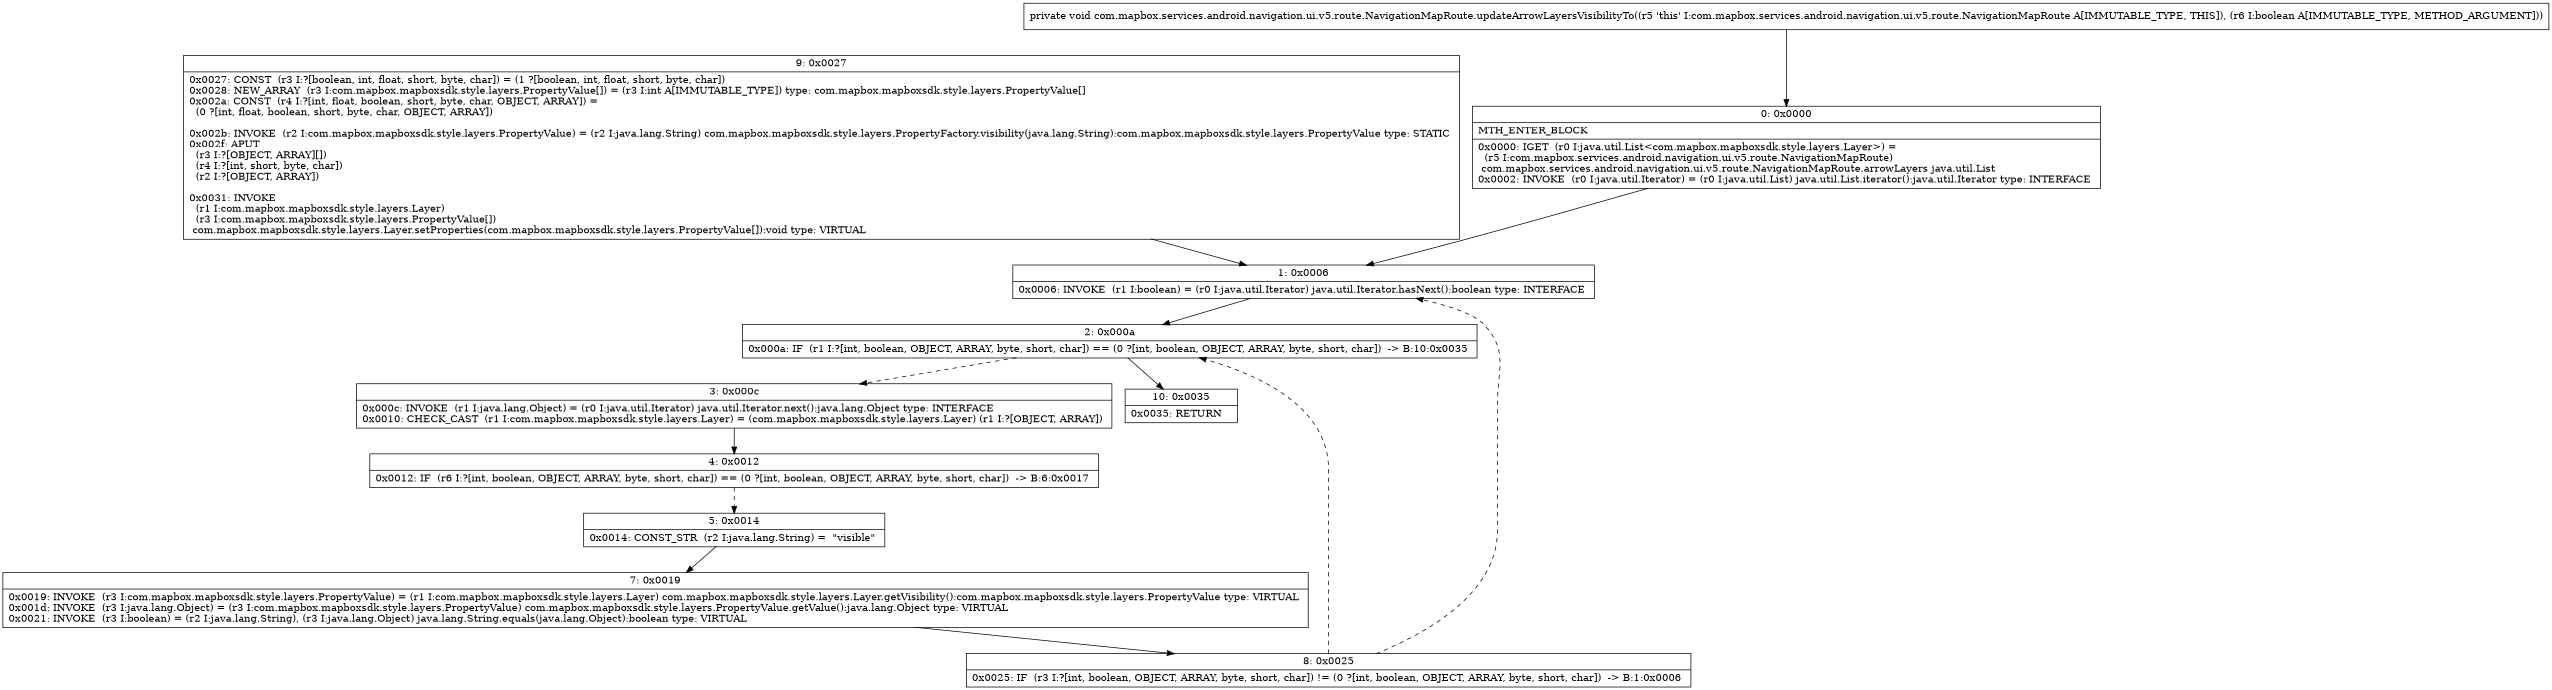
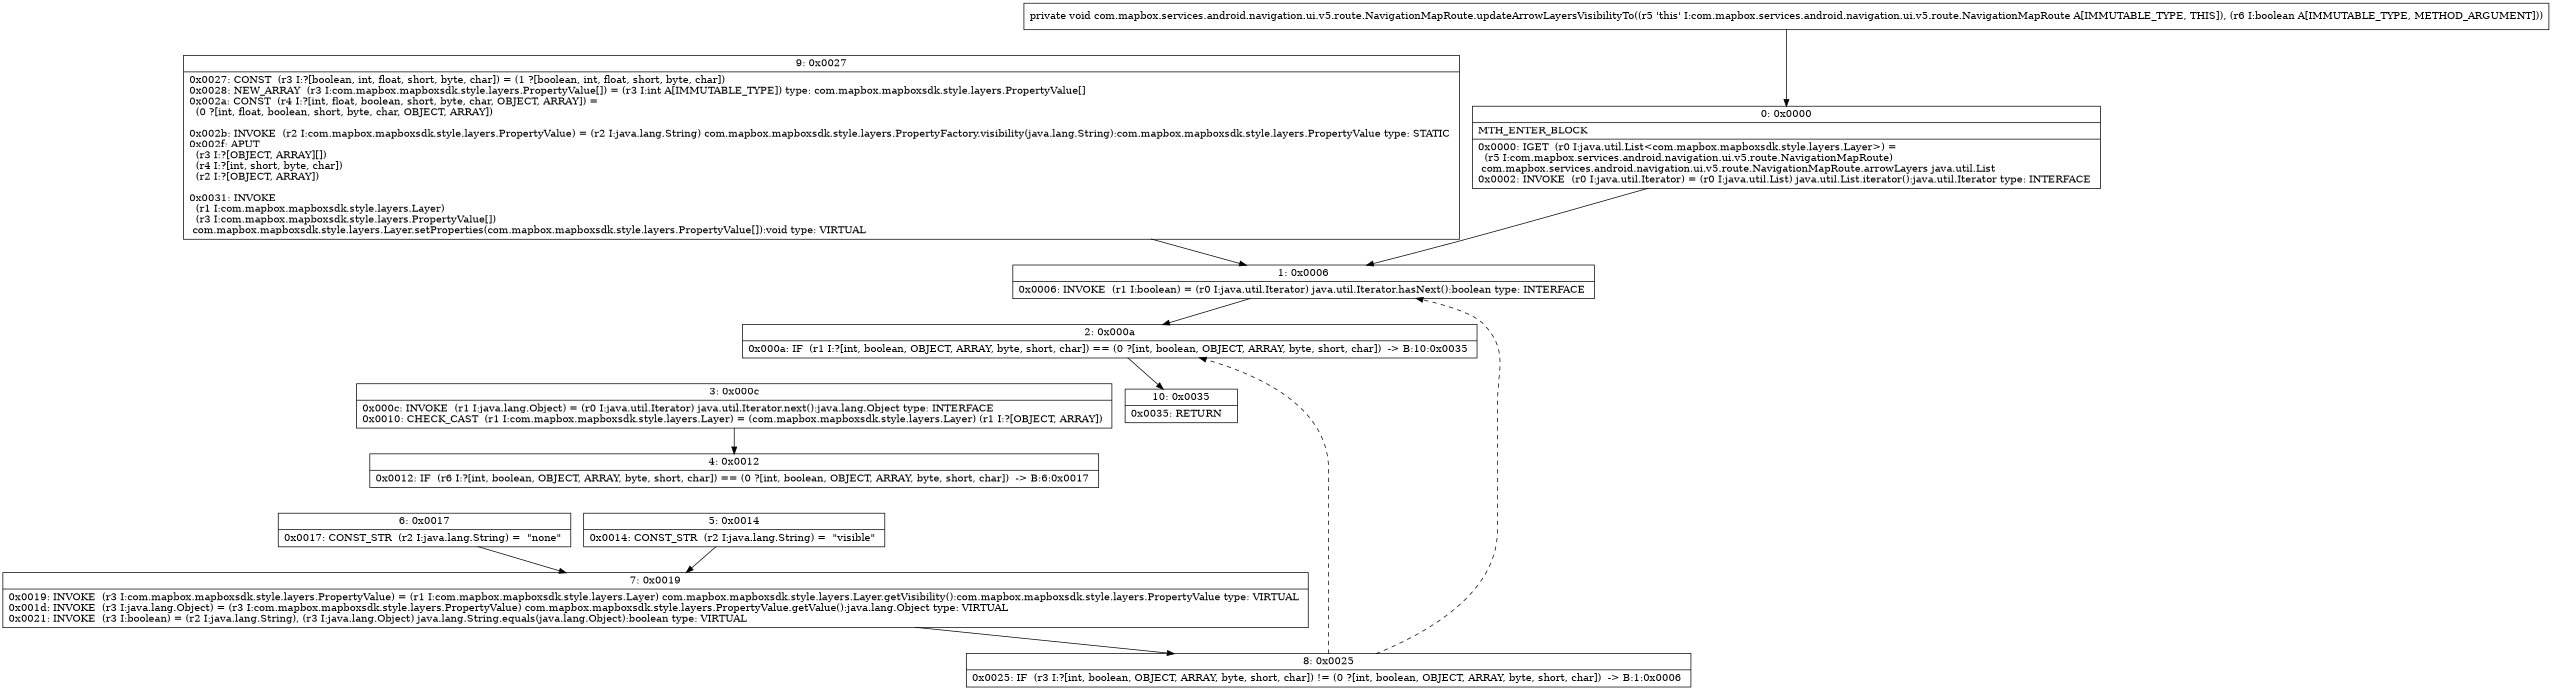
edge "2: 0x000a" -> "3: 0x000c": removed
edge "4: 0x0012" -> "5: 0x0014": removed
node "6: 0x0017": added
